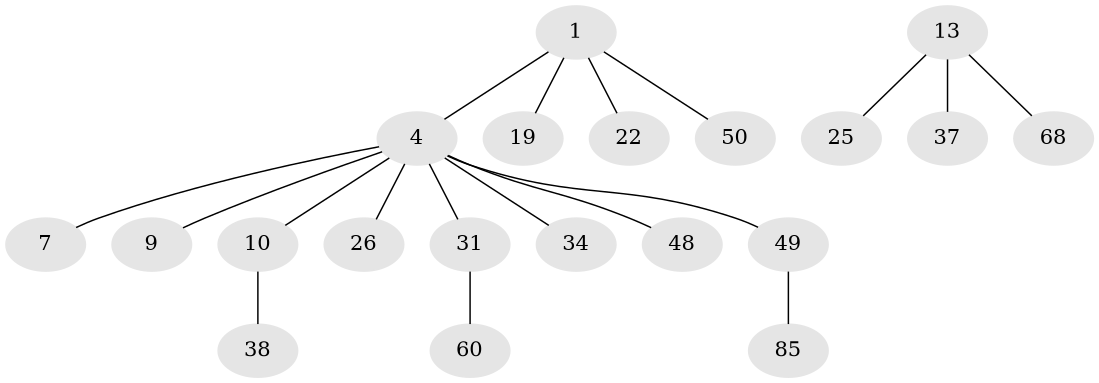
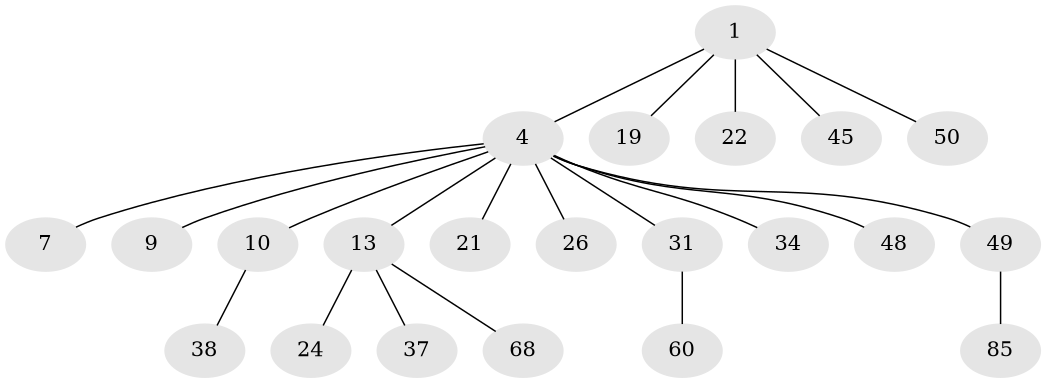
node "45": added
node "25": label "25" -> "24"
edge "4" -- "13": added
node "21": added
